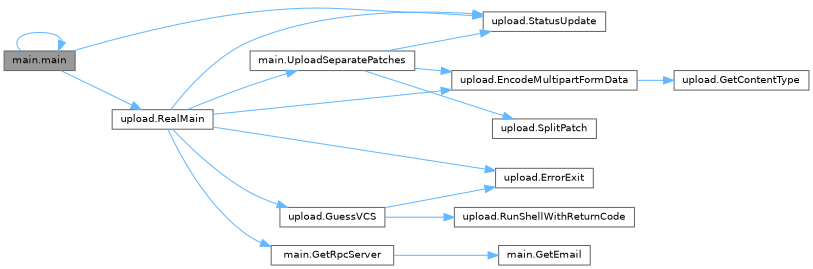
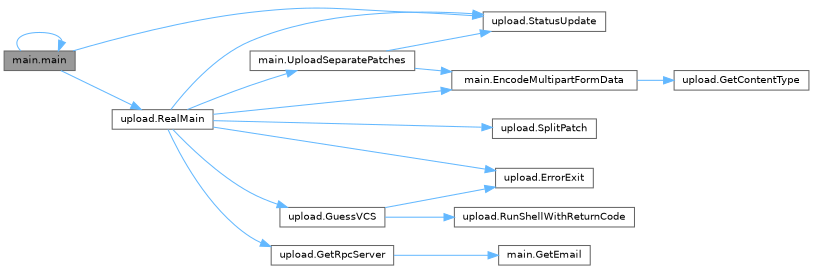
node "upload.EncodeMultipartFormData": label "upload.EncodeMultipartFormData" -> "main.EncodeMultipartFormData"
edge "main.UploadSeparatePatches" -> "upload.SplitPatch": now "upload.RealMain" -> "upload.SplitPatch"
node "main.GetRpcServer": label "main.GetRpcServer" -> "upload.GetRpcServer"
